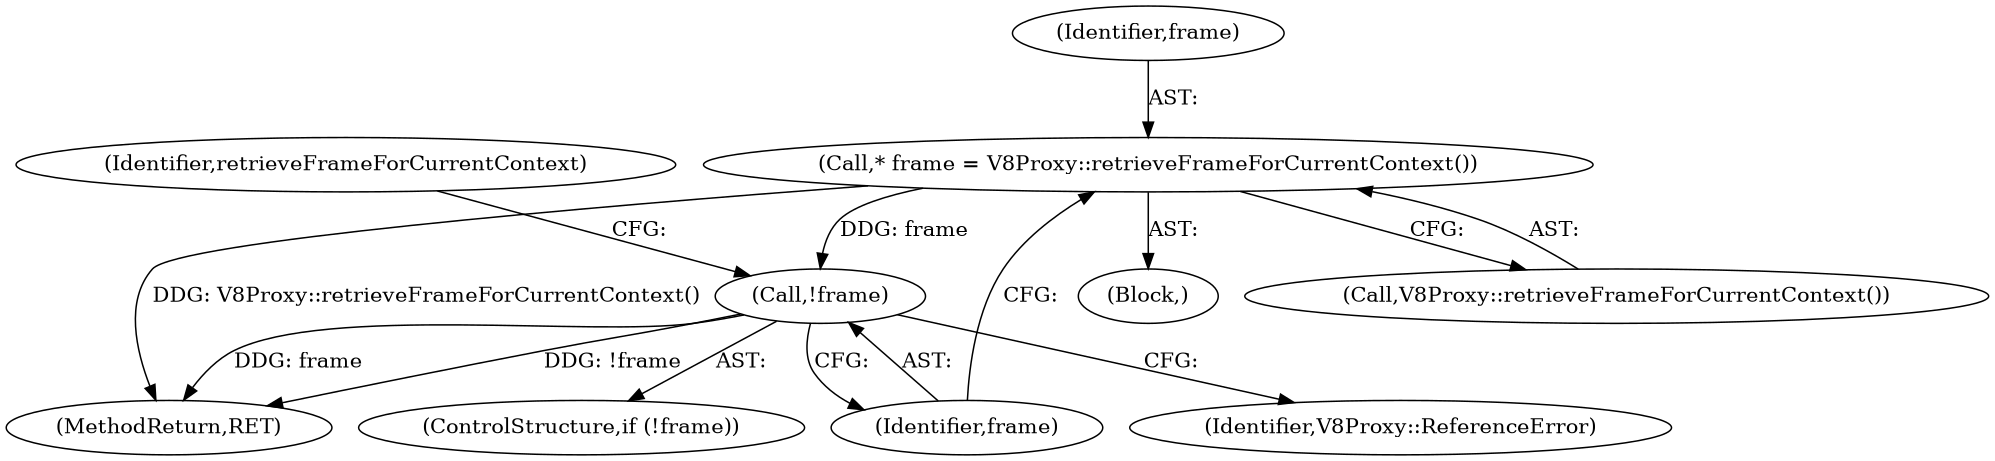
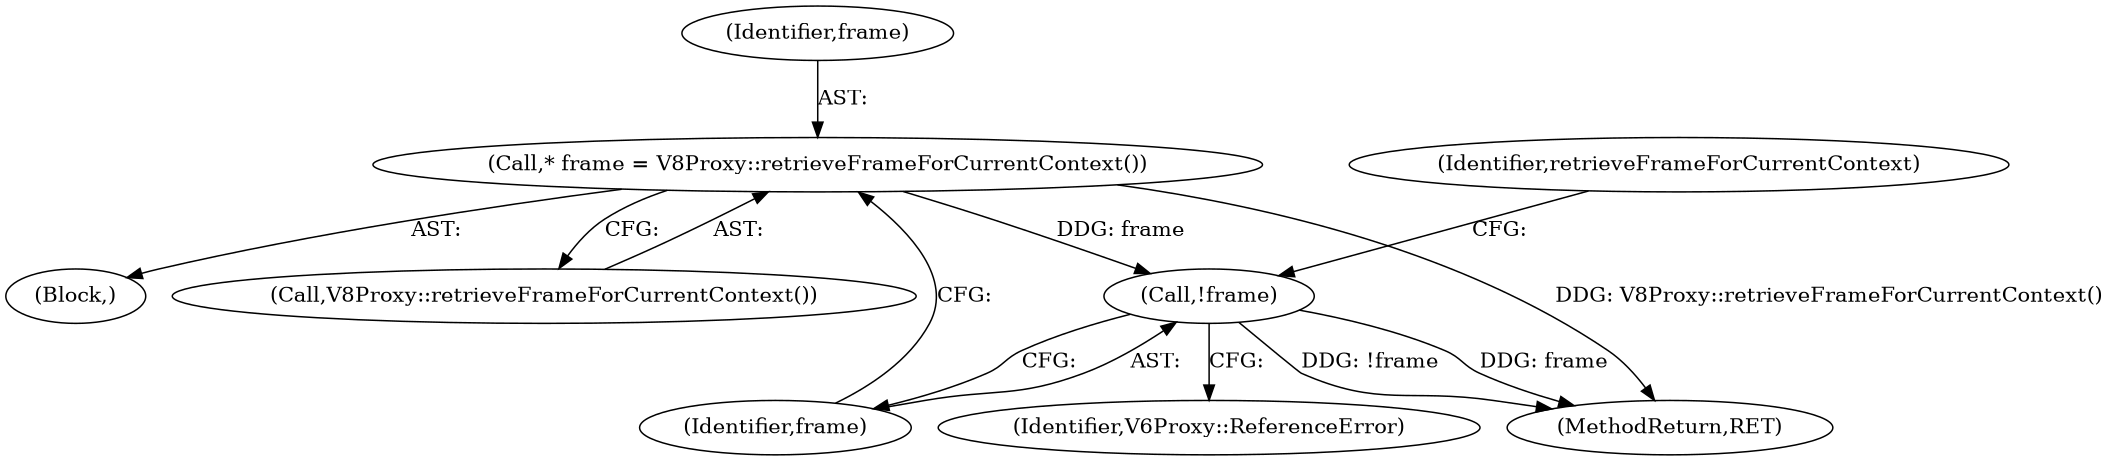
node "(ControlStructure,if (!frame))": removed
node "(Identifier,V8Proxy::ReferenceError)": label "(Identifier,V8Proxy::ReferenceError)" -> "(Identifier,V6Proxy::ReferenceError)"
